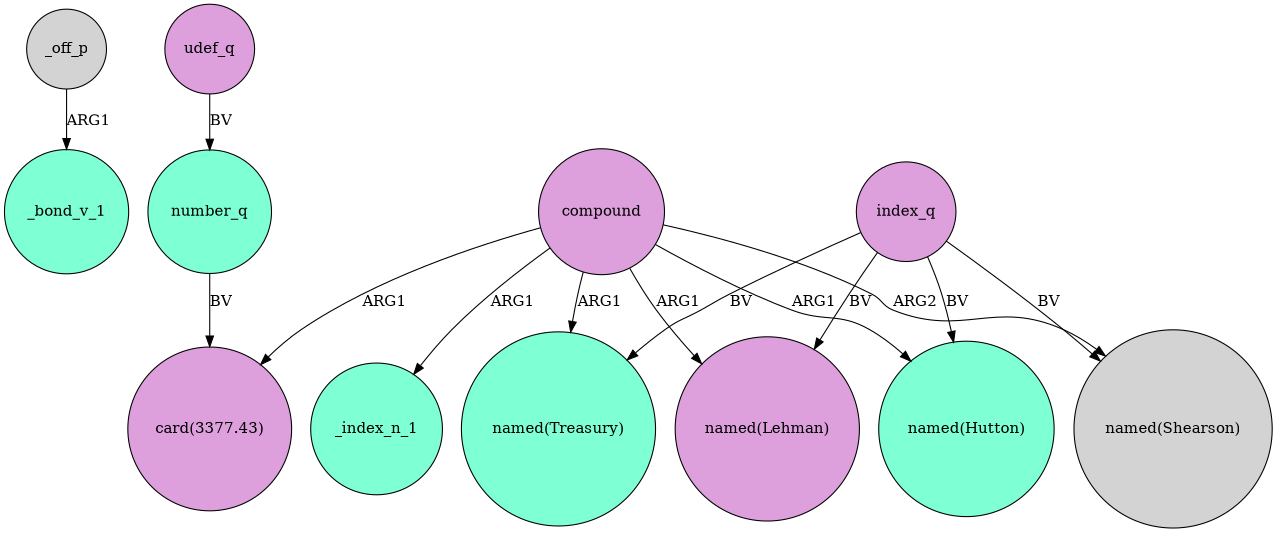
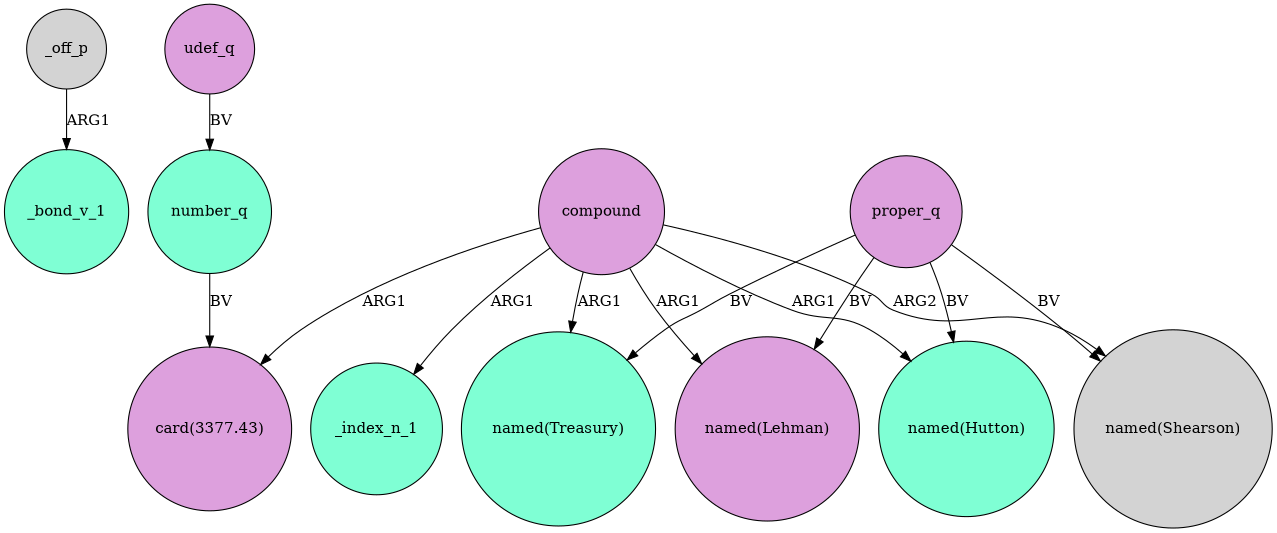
node "index_q": label "index_q" -> "proper_q"
